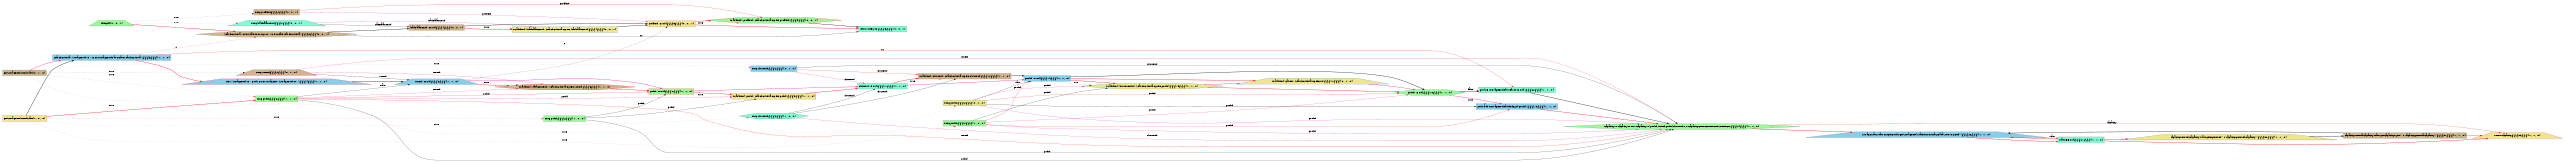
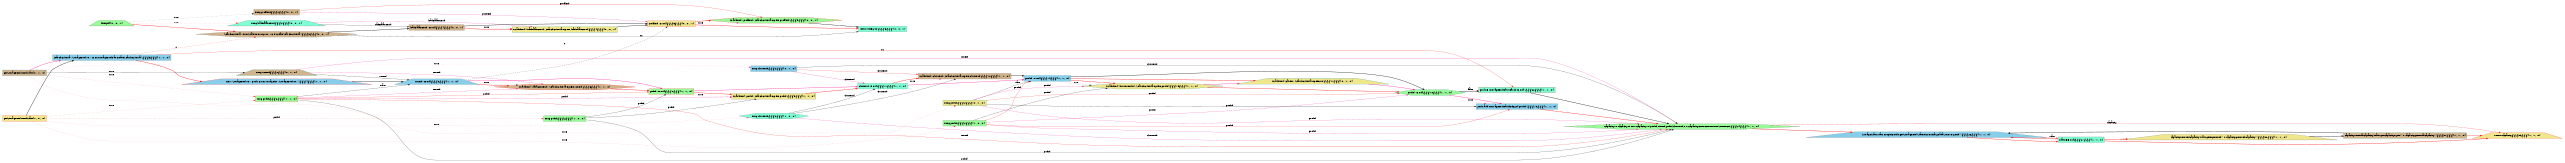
edge "getStoragePoolUsedStats['0', '1', '0']" -> "Long zoneId@@@2@@@['0', '1', '0']": style dotted -> solid
edge "getStoragePoolUsedStats['1', '0', '0']" -> "Long podId@@@2@@@['1', '1', '0']": style bold -> dotted
edge "getStoragePoolUsedStats['1', '0', '0']" -> "Long podId@@@2@@@['1', '0', '0']": label "true" -> "podId"
